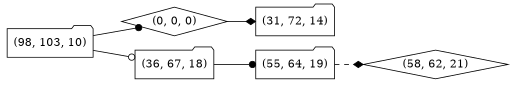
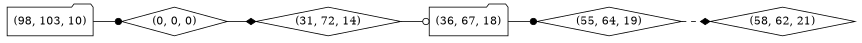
node "(31, 72, 14)": shape folder -> diamond
edge "(98, 103, 10)" -> "(36, 67, 18)": now "(31, 72, 14)" -> "(36, 67, 18)"
node "(55, 64, 19)": shape folder -> diamond
